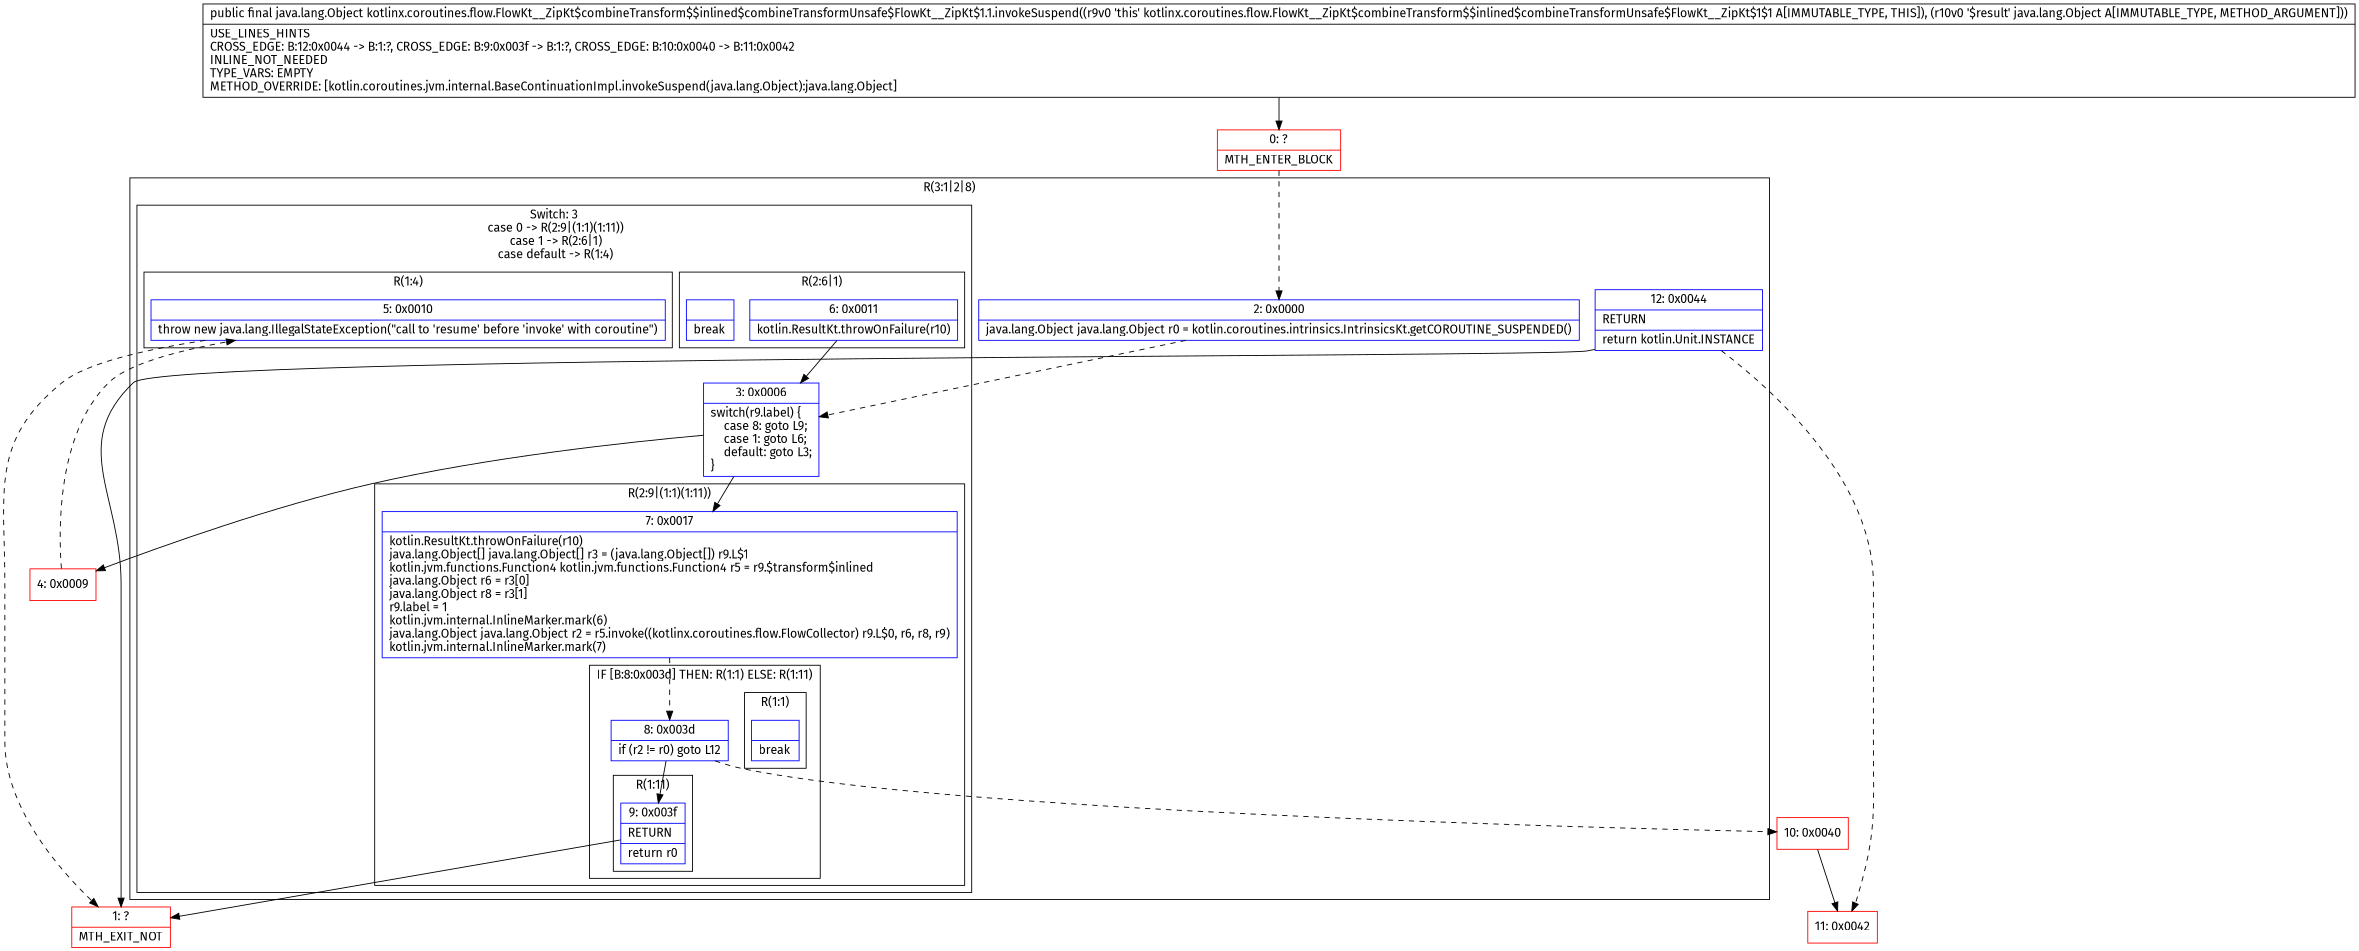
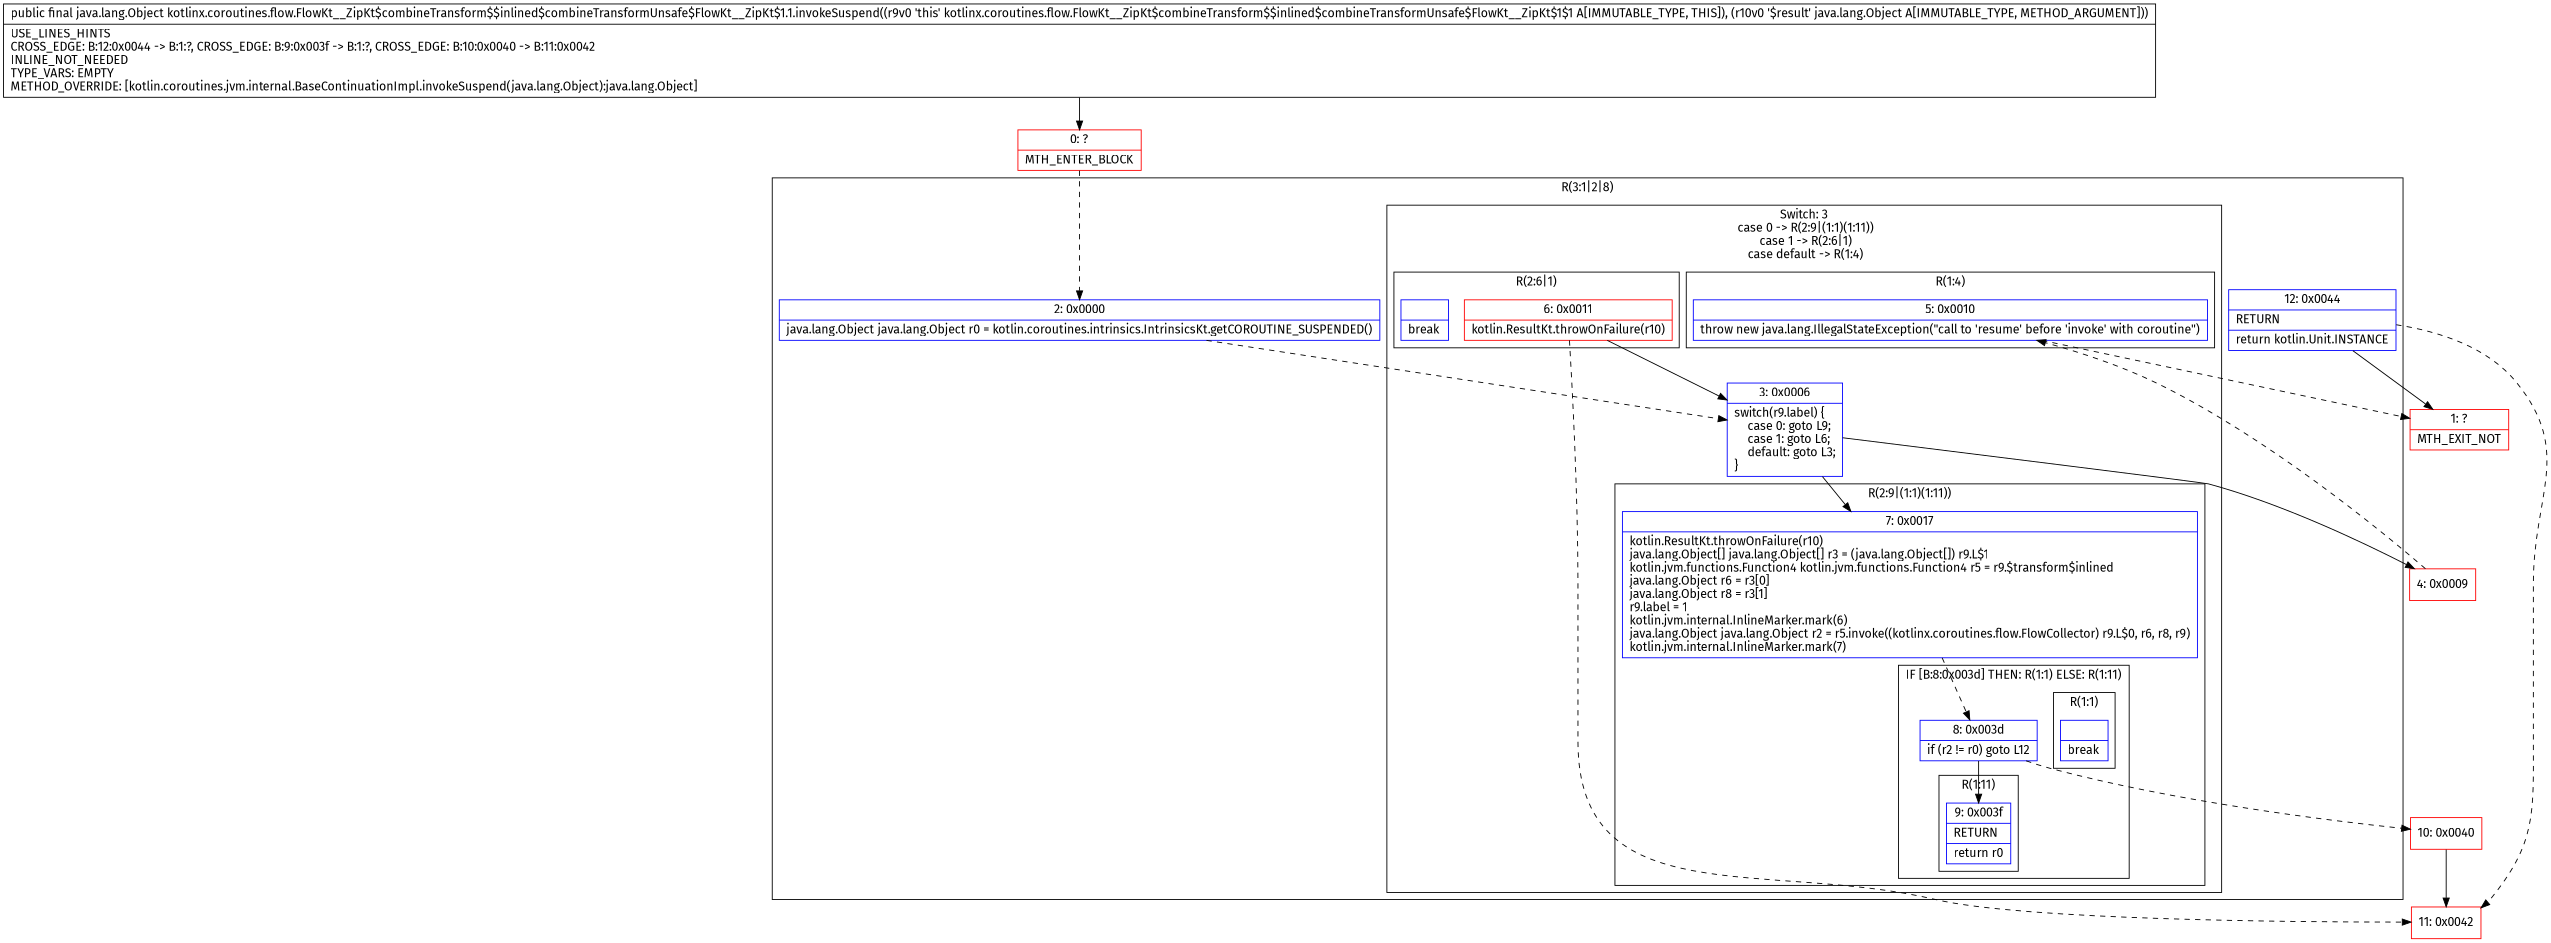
node "6: 0x0011": color blue -> red
node "3: 0x0006": text "case 8: goto L9;" -> "case 0: goto L9;"
edge "9: 0x003f" -> "1: ?": removed
edge "6: 0x0011" -> "11: 0x0042": added
